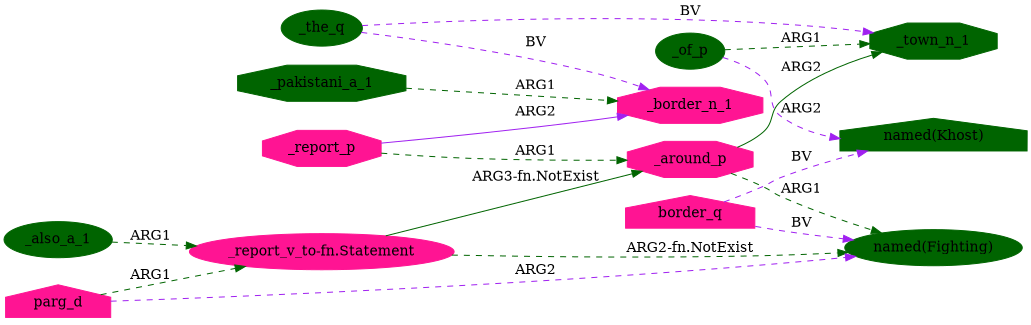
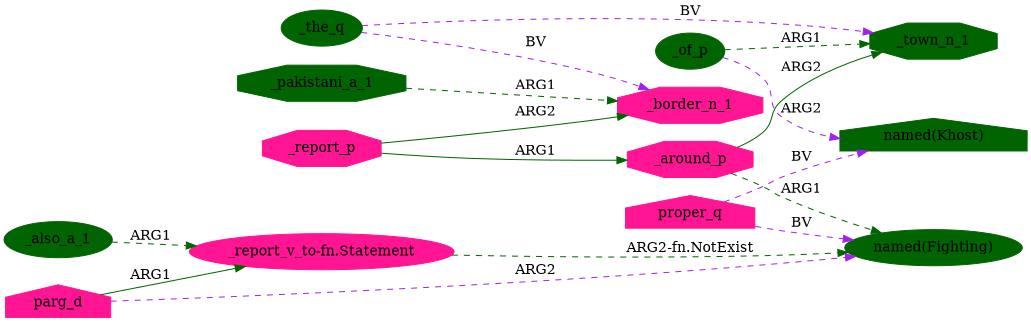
edge "_report_p" -> "_border_n_1": color purple -> darkgreen
edge "_report_p" -> "_around_p": style dashed -> solid
edge "_report_v_to-fn.Statement" -> "_around_p": removed, label "ARG3-fn.NotExist"
node "border_q": label "border_q" -> "proper_q"
edge "parg_d" -> "_report_v_to-fn.Statement": style dashed -> solid
